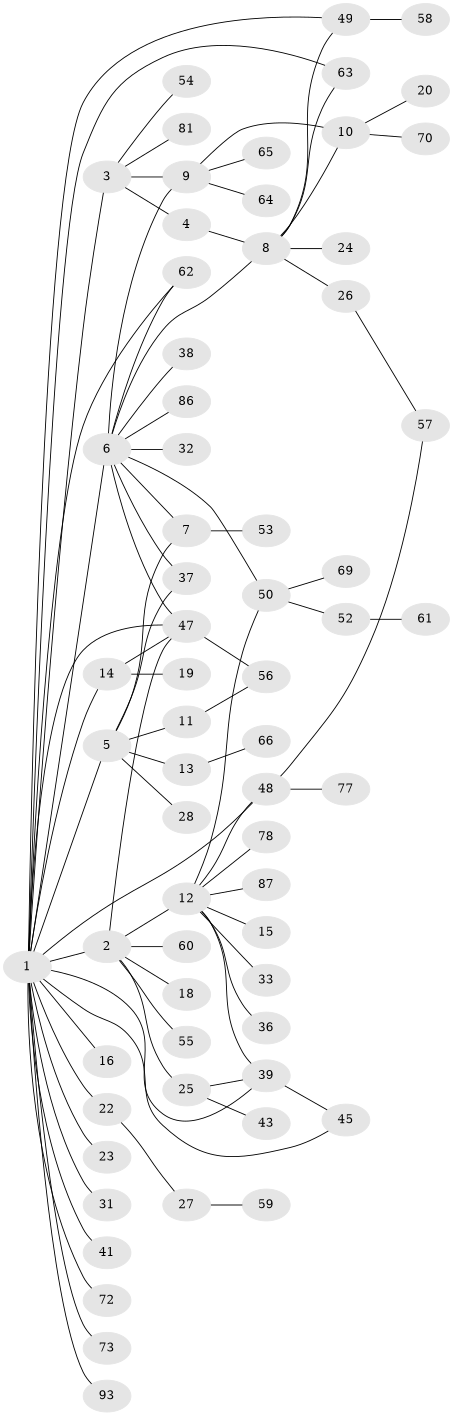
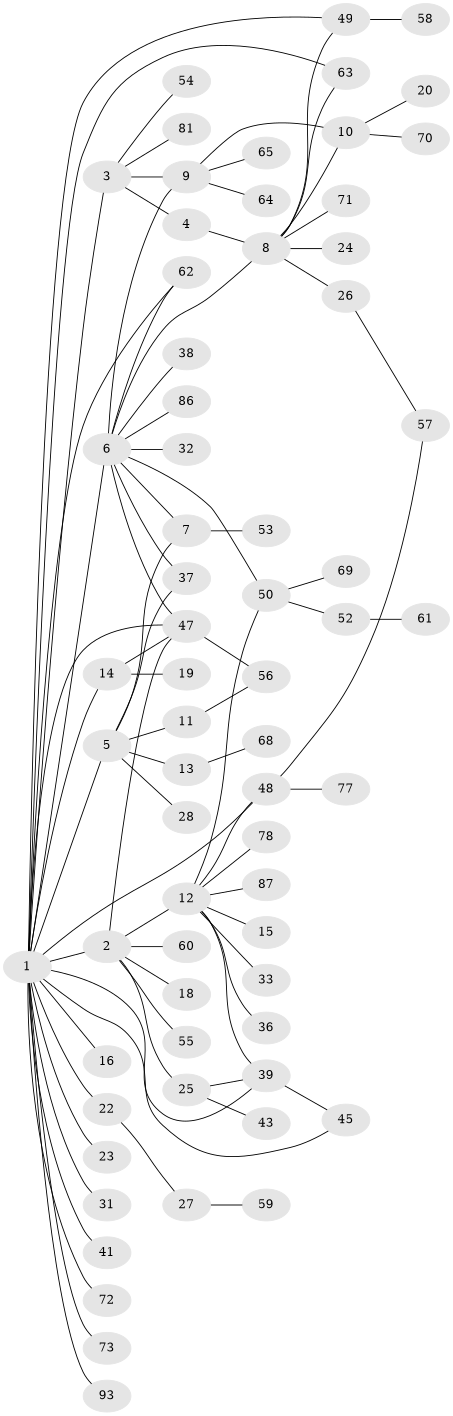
node "71": added
node "66": label "66" -> "68"
